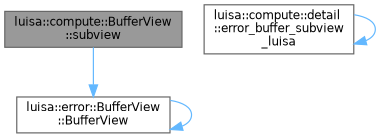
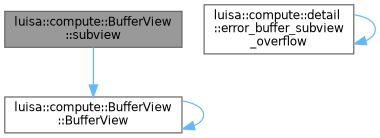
node "luisa::compute::detail ::error_buffer_subview _luisa": label "luisa::compute::detail ::error_buffer_subview _luisa" -> "luisa::compute::detail ::error_buffer_subview _overflow"
node "luisa::error::BufferView ::BufferView": label "luisa::error::BufferView ::BufferView" -> "luisa::compute::BufferView ::BufferView"
